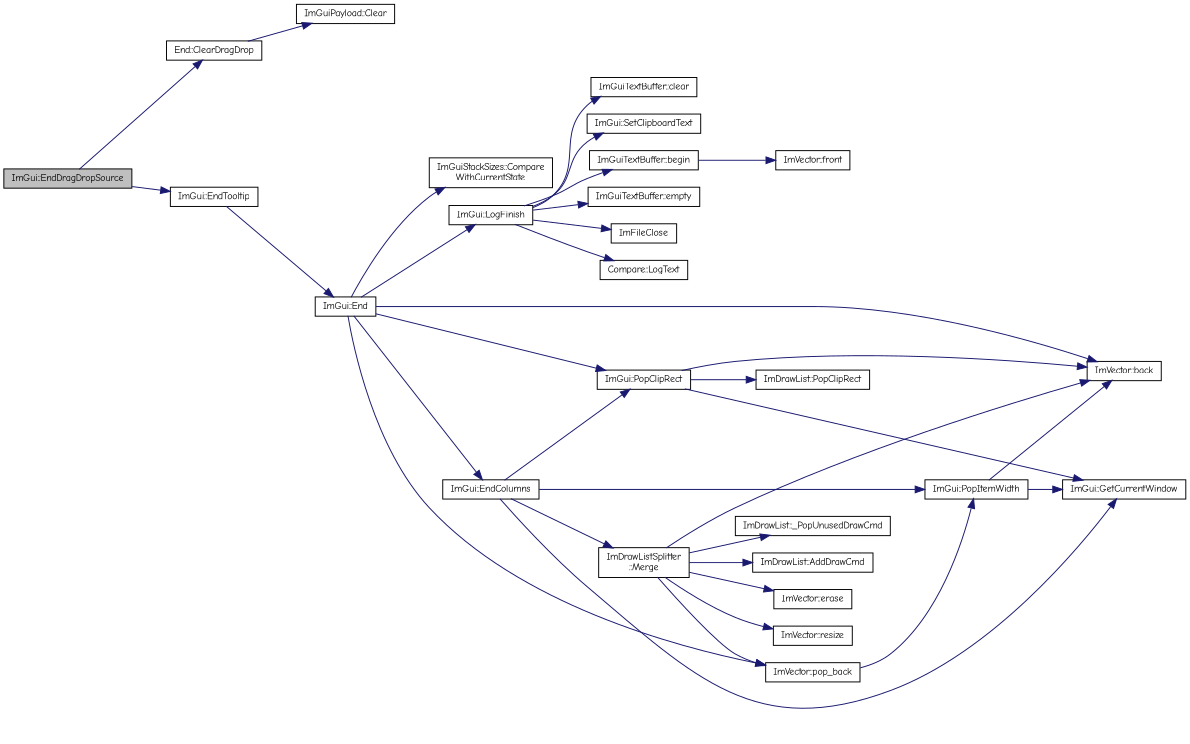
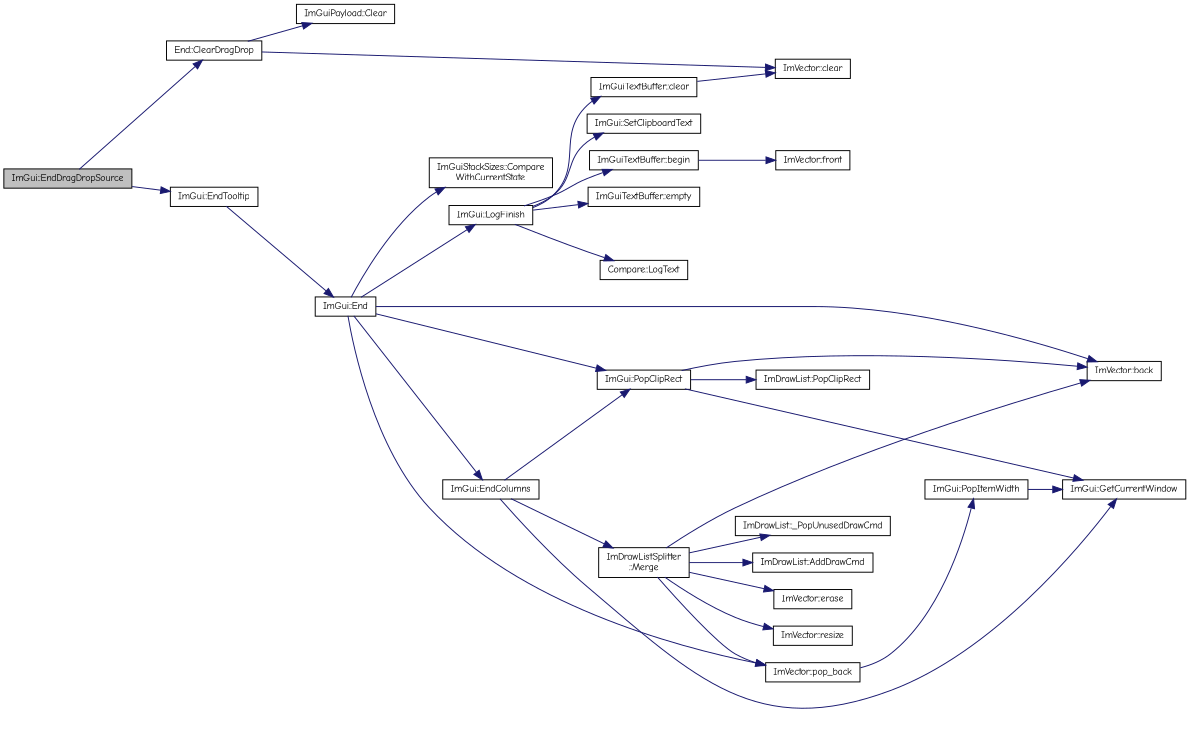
node "ImVector::clear": added
node "ImFileClose": removed
edge "ImGui::PopItemWidth" -> "ImVector::back": removed
edge "ImGui::EndColumns" -> "ImGui::PopItemWidth": removed
